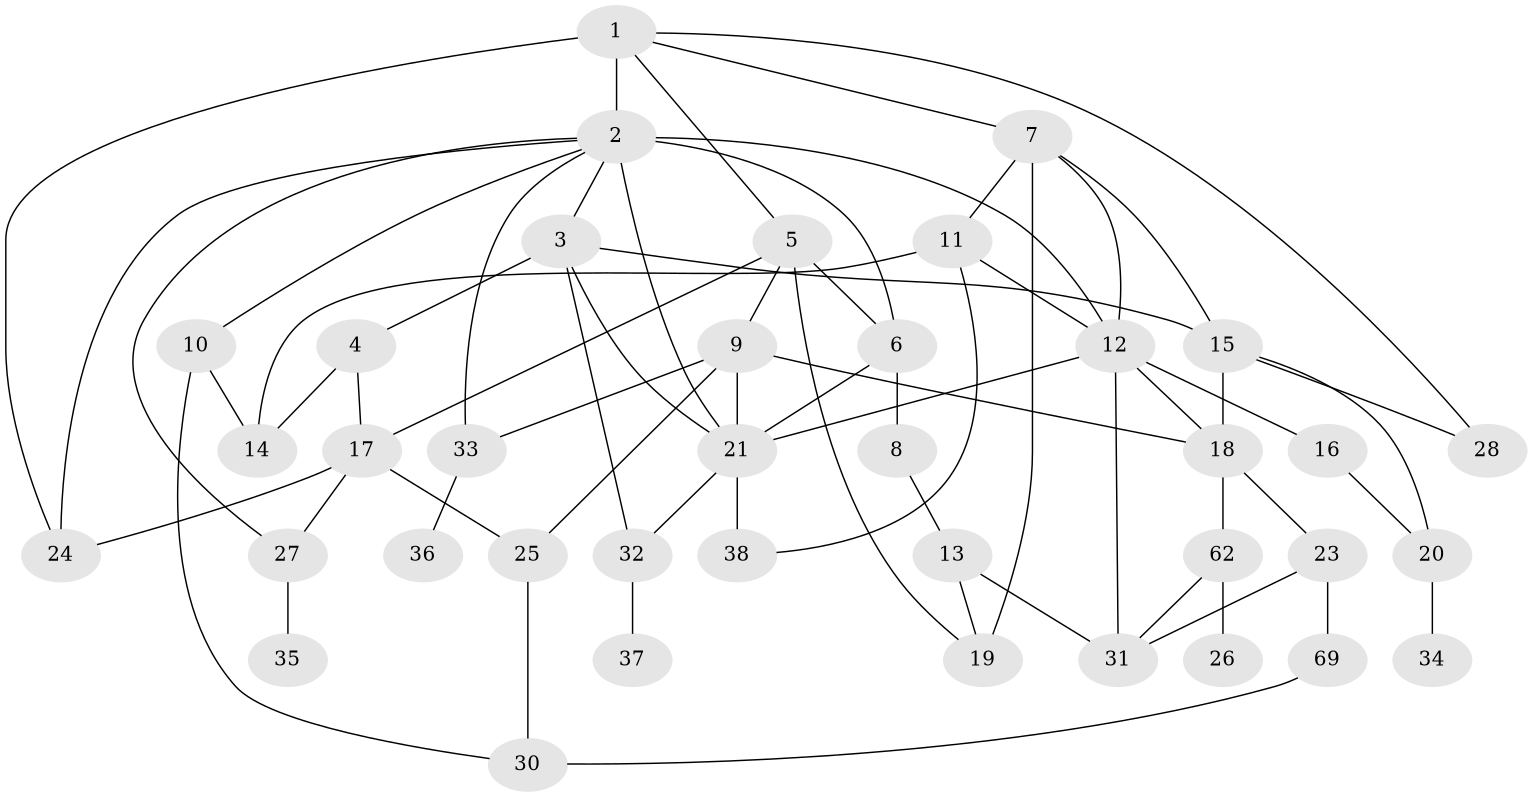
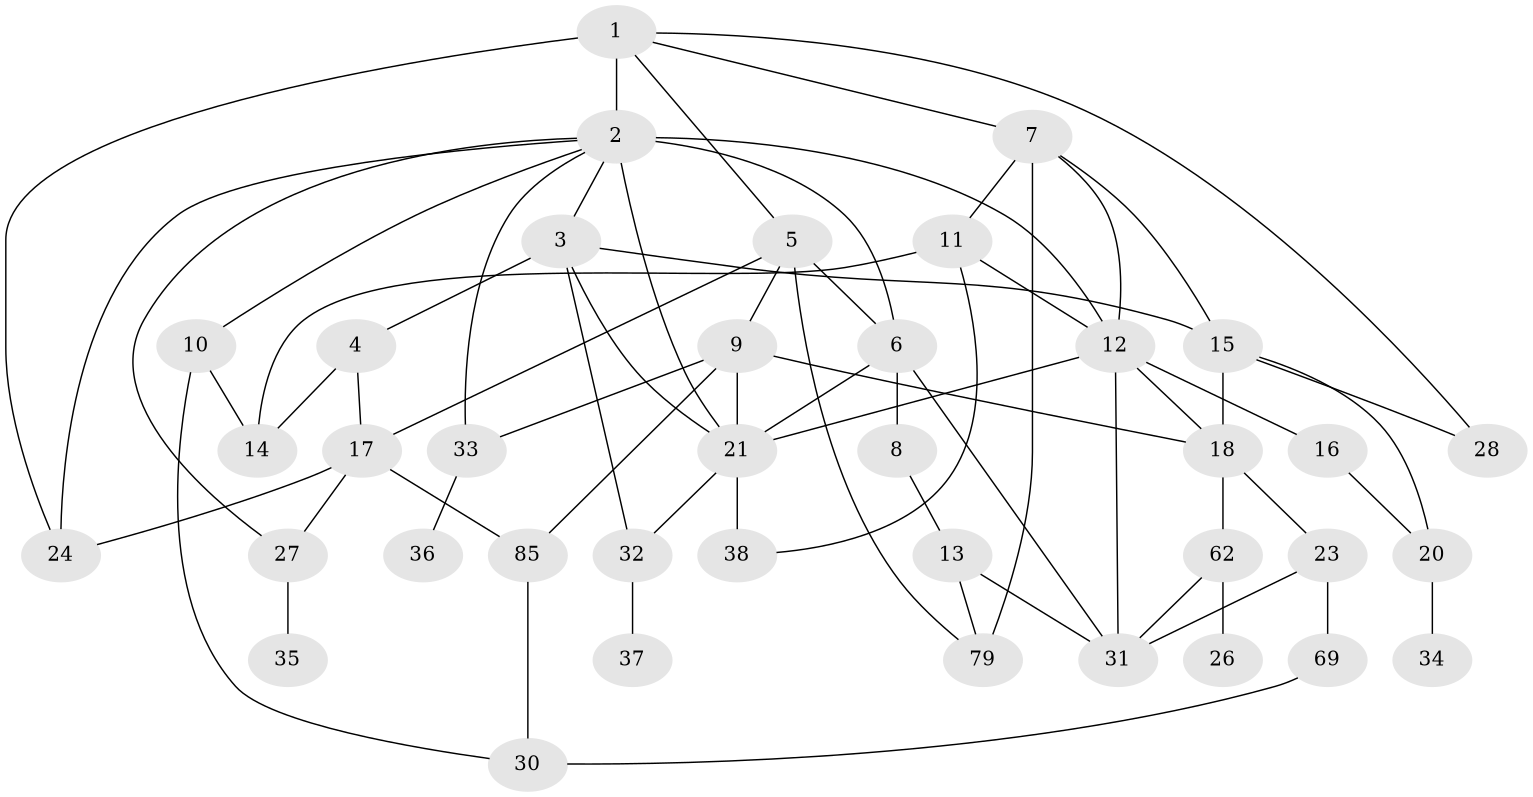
edge "6" -- "31": added
node "25": label "25" -> "85"
node "19": label "19" -> "79"
